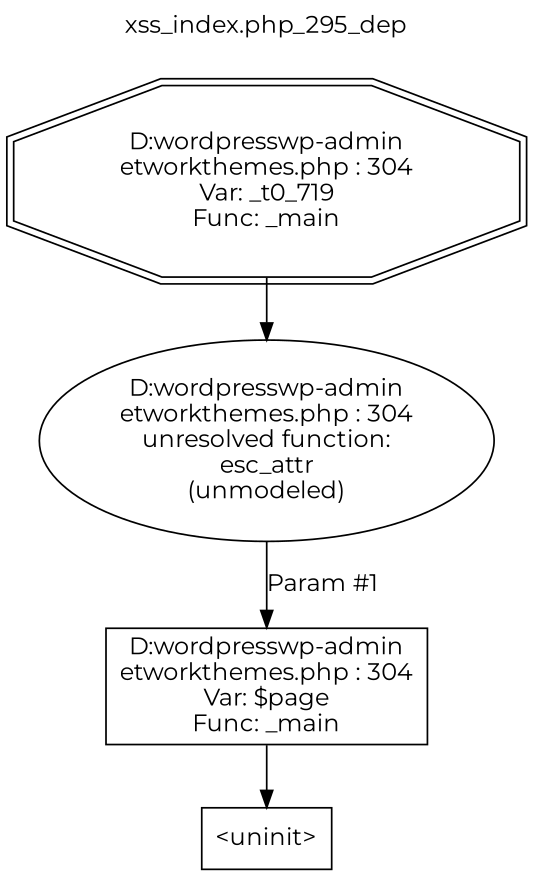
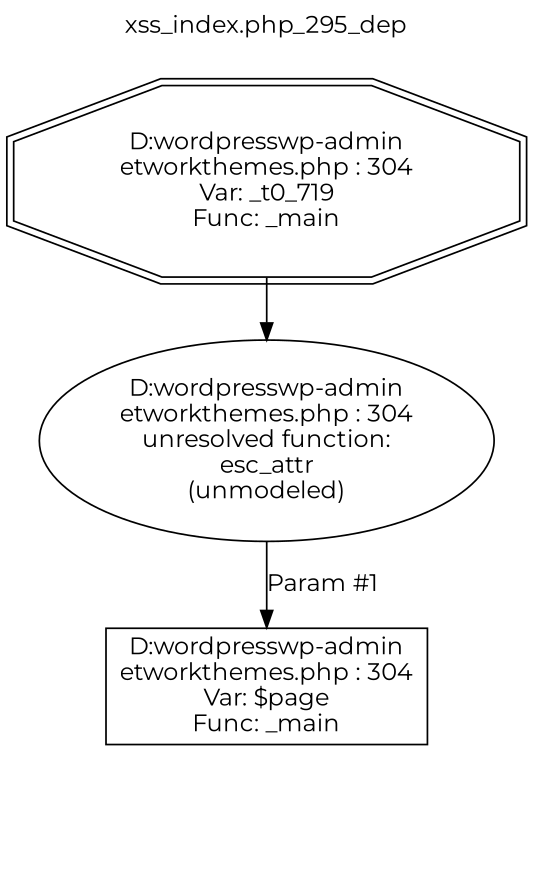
node "<uninit>": removed
